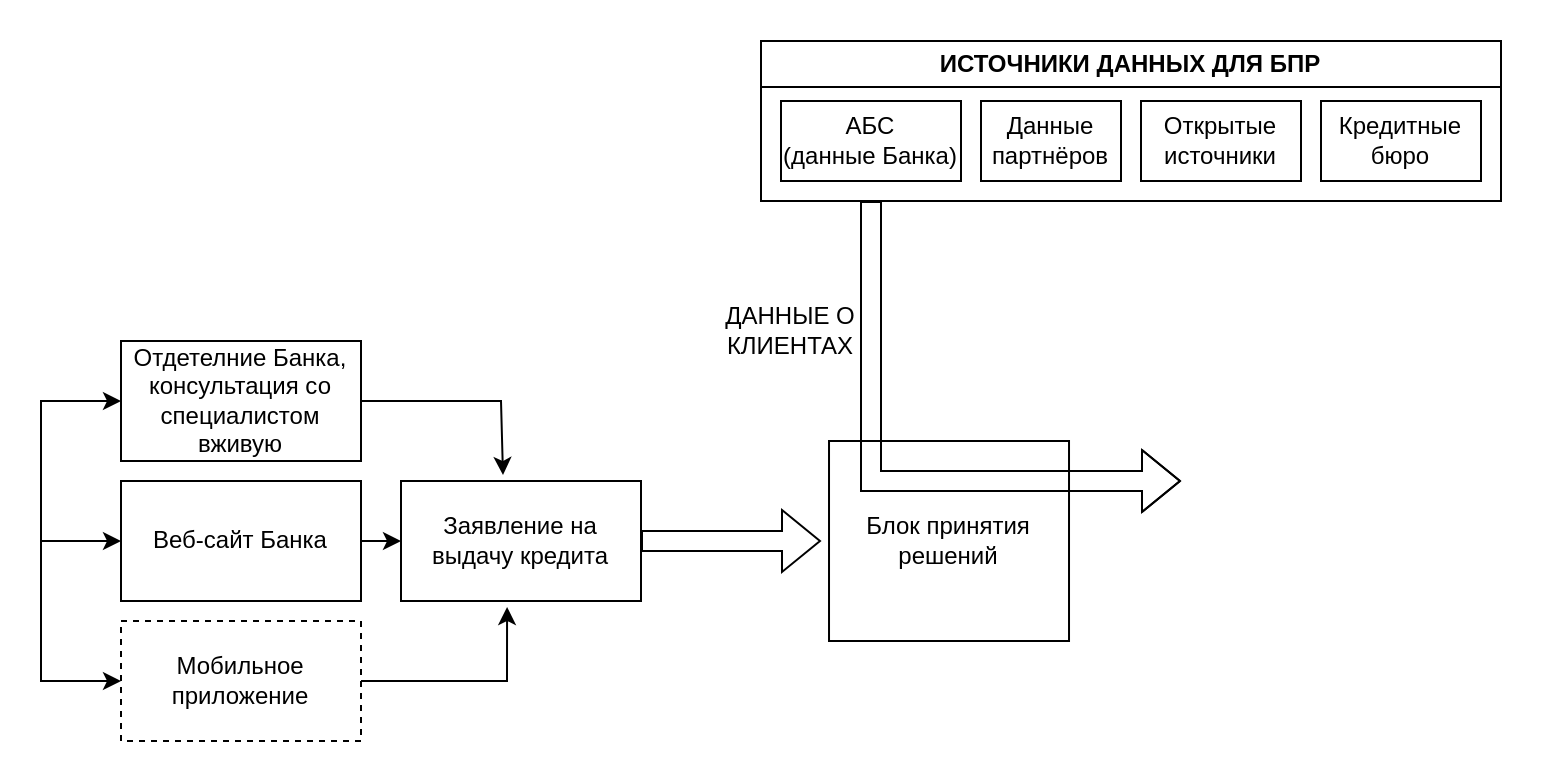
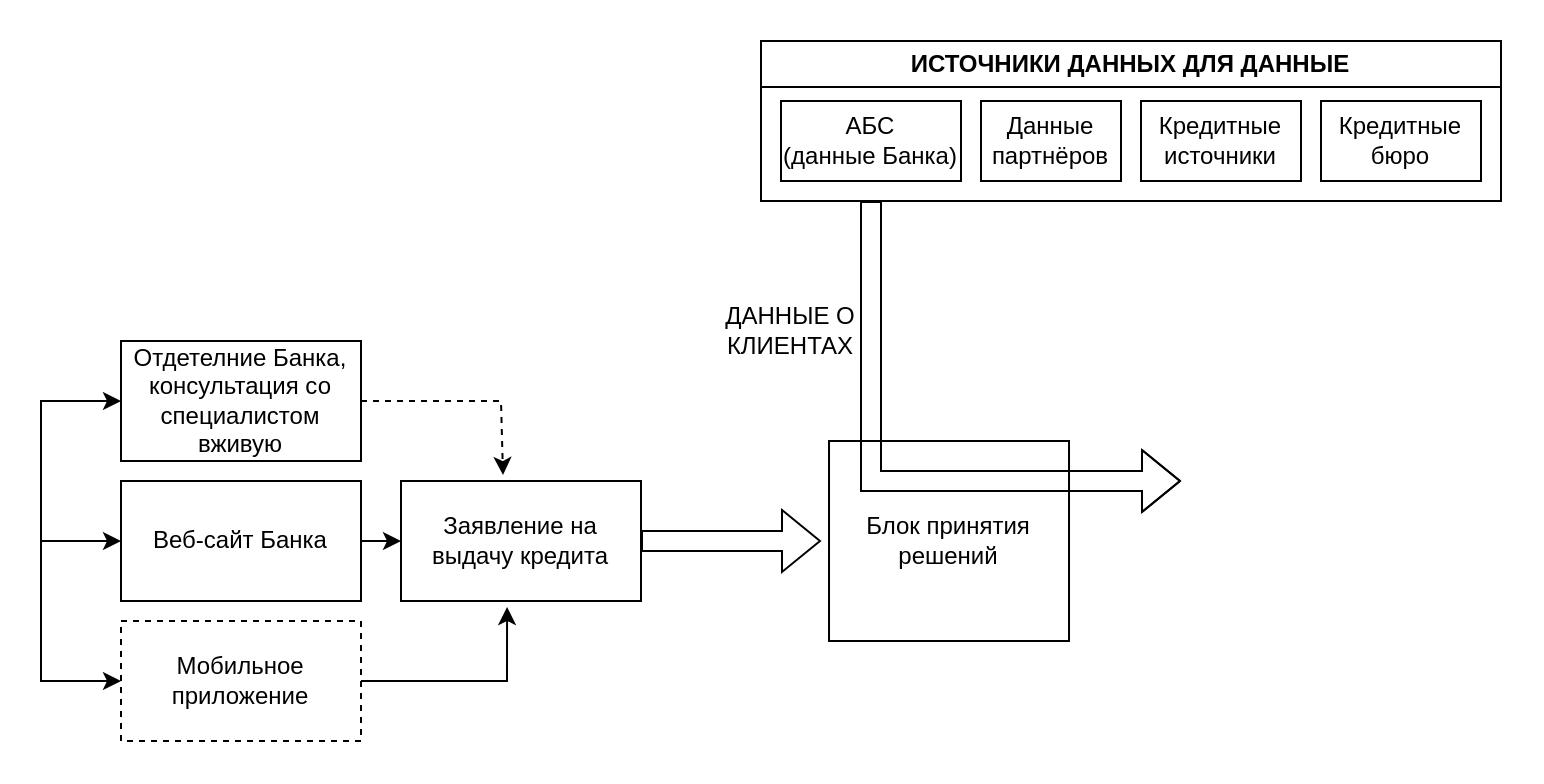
node "ИСТОЧНИКИ ДАННЫХ ДЛЯ БПР": label "ИСТОЧНИКИ ДАННЫХ ДЛЯ БПР" -> "ИСТОЧНИКИ ДАННЫХ ДЛЯ ДАННЫЕ"
node "Открытые источники": label "Открытые источники" -> "Кредитные источники"
edge "Отдетелние Банка, консультация со специалистом вживую" -> "Заявление на выдачу кредита": style solid -> dashed
